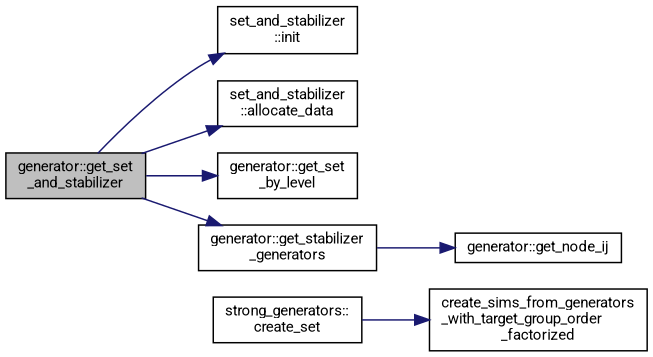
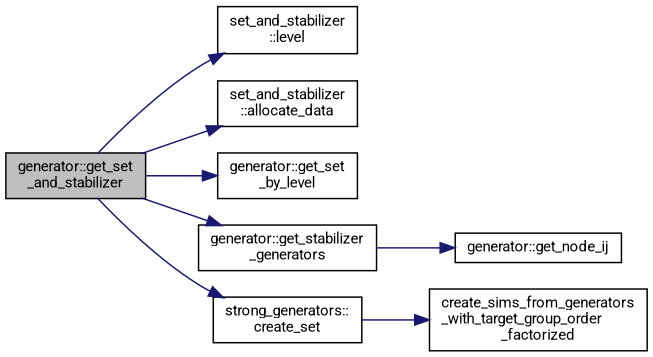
node "set_and_stabilizer ::init": label "set_and_stabilizer ::init" -> "set_and_stabilizer ::level"
edge "generator::get_set _and_stabilizer" -> "strong_generators:: create_set": added
